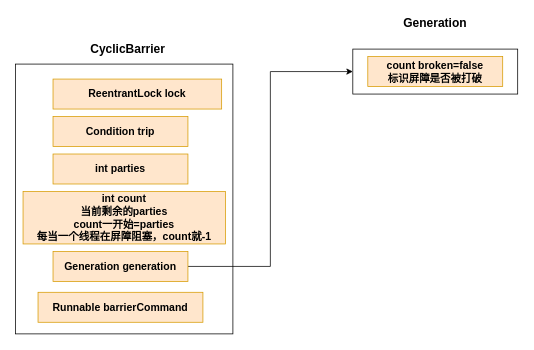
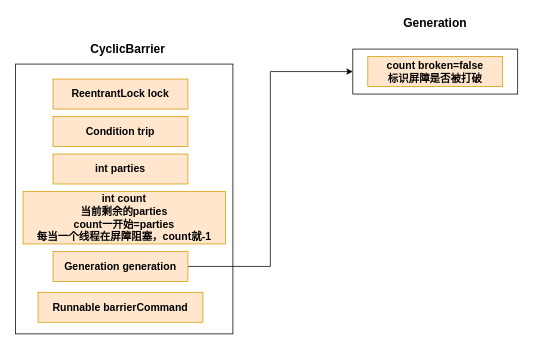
node "ReentrantLock lock": size 169x30 -> 135x30
